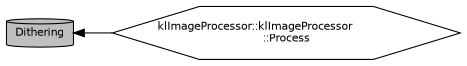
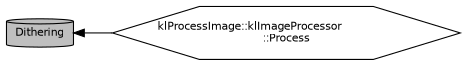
node "klImageProcessor::klImageProcessor ::Process": label "klImageProcessor::klImageProcessor ::Process" -> "klProcessImage::klImageProcessor ::Process"
